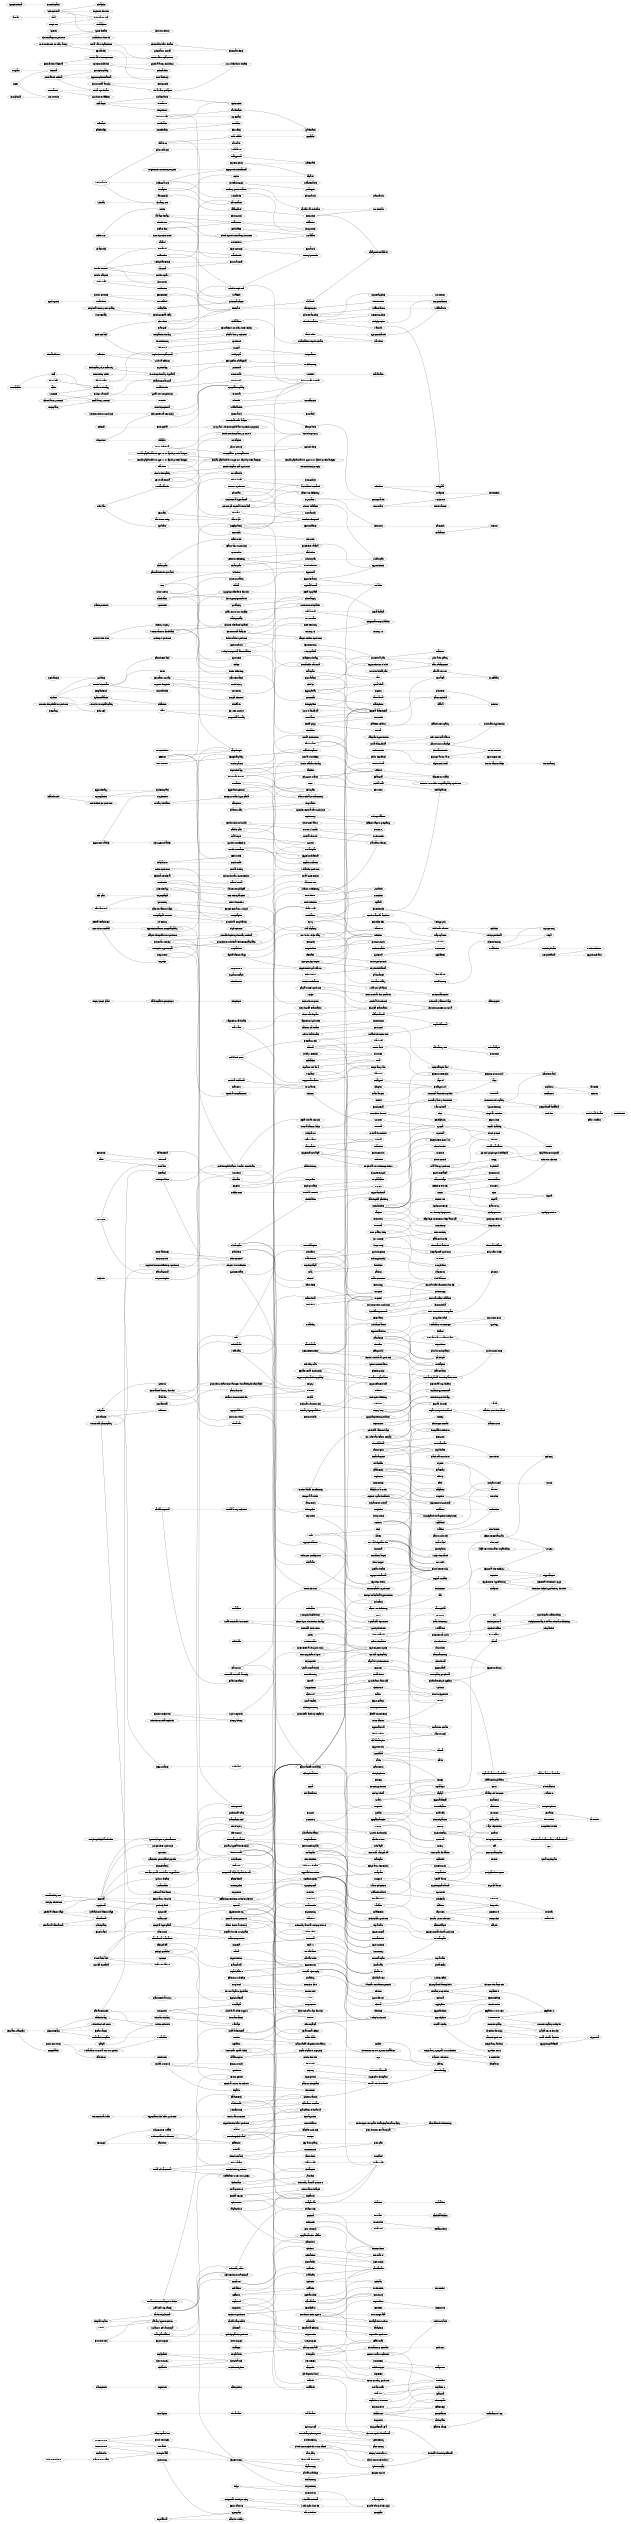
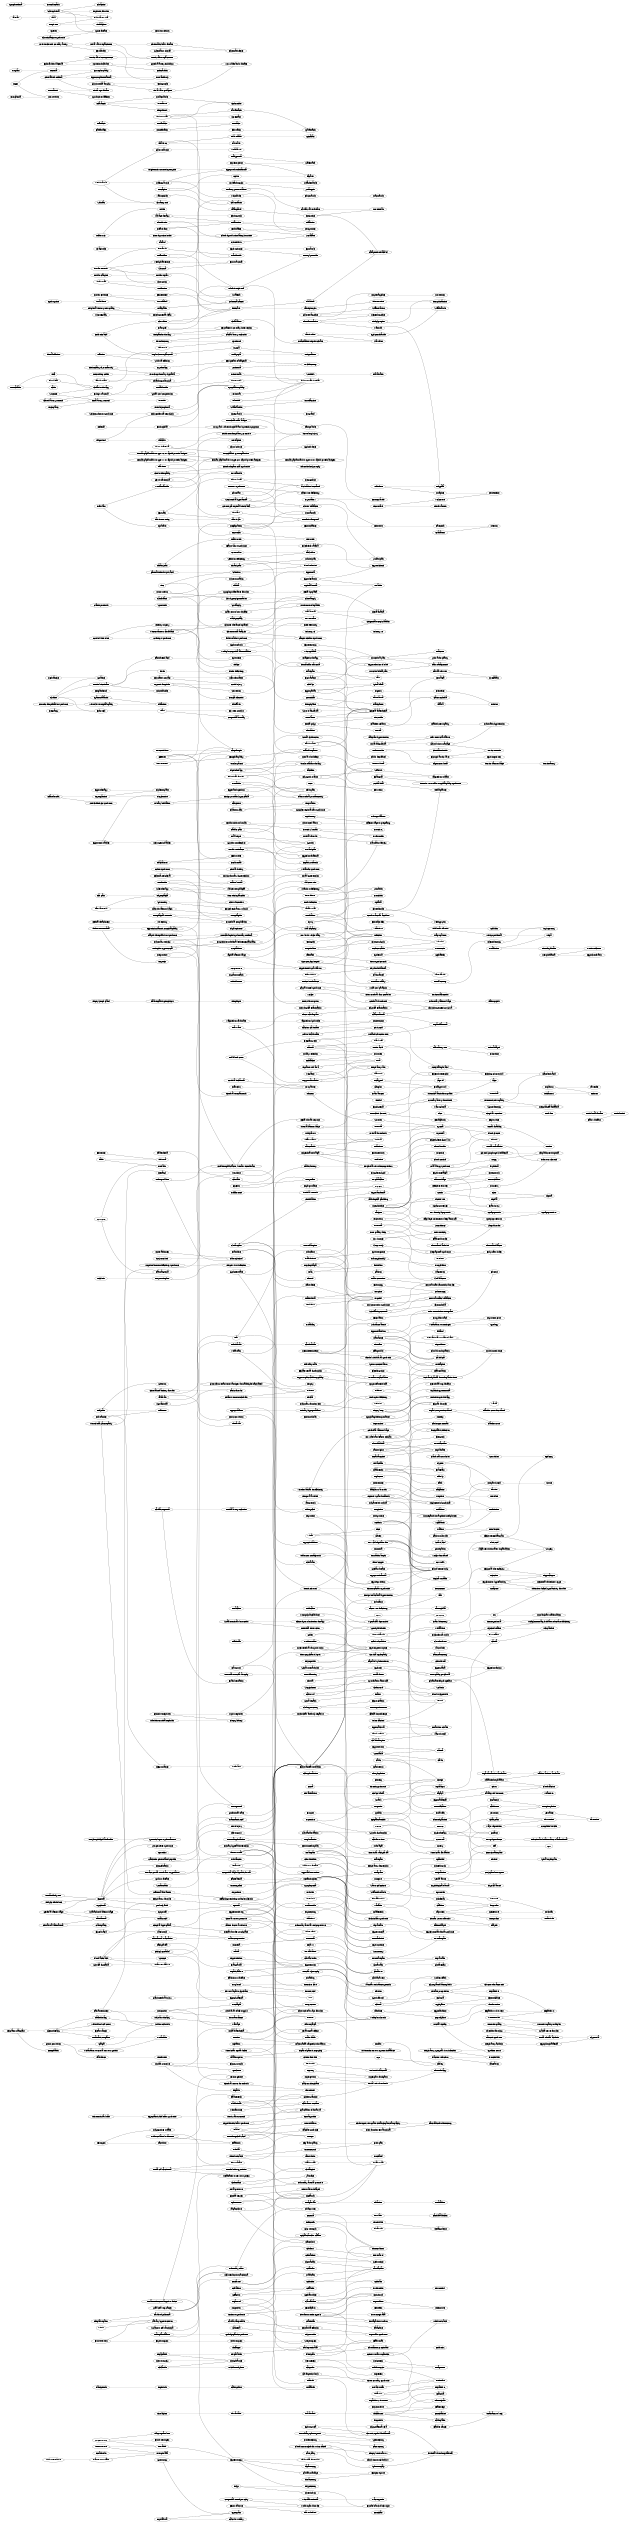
node "Somatoform disorder": removed
node "Convulsion neonatal": label "Convulsion neonatal" -> "Idebenone neonatal"
